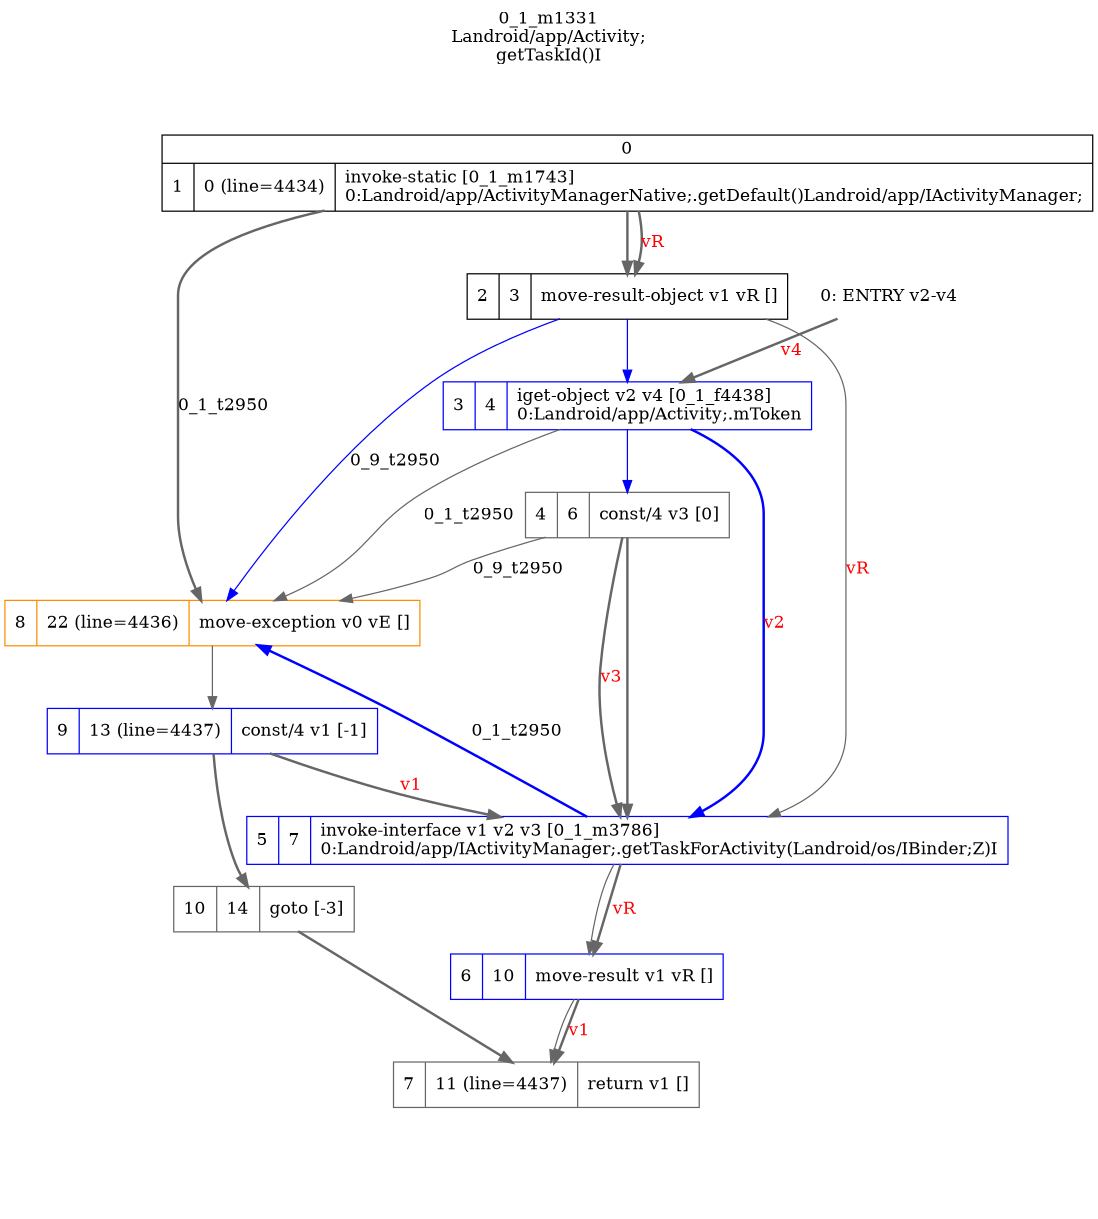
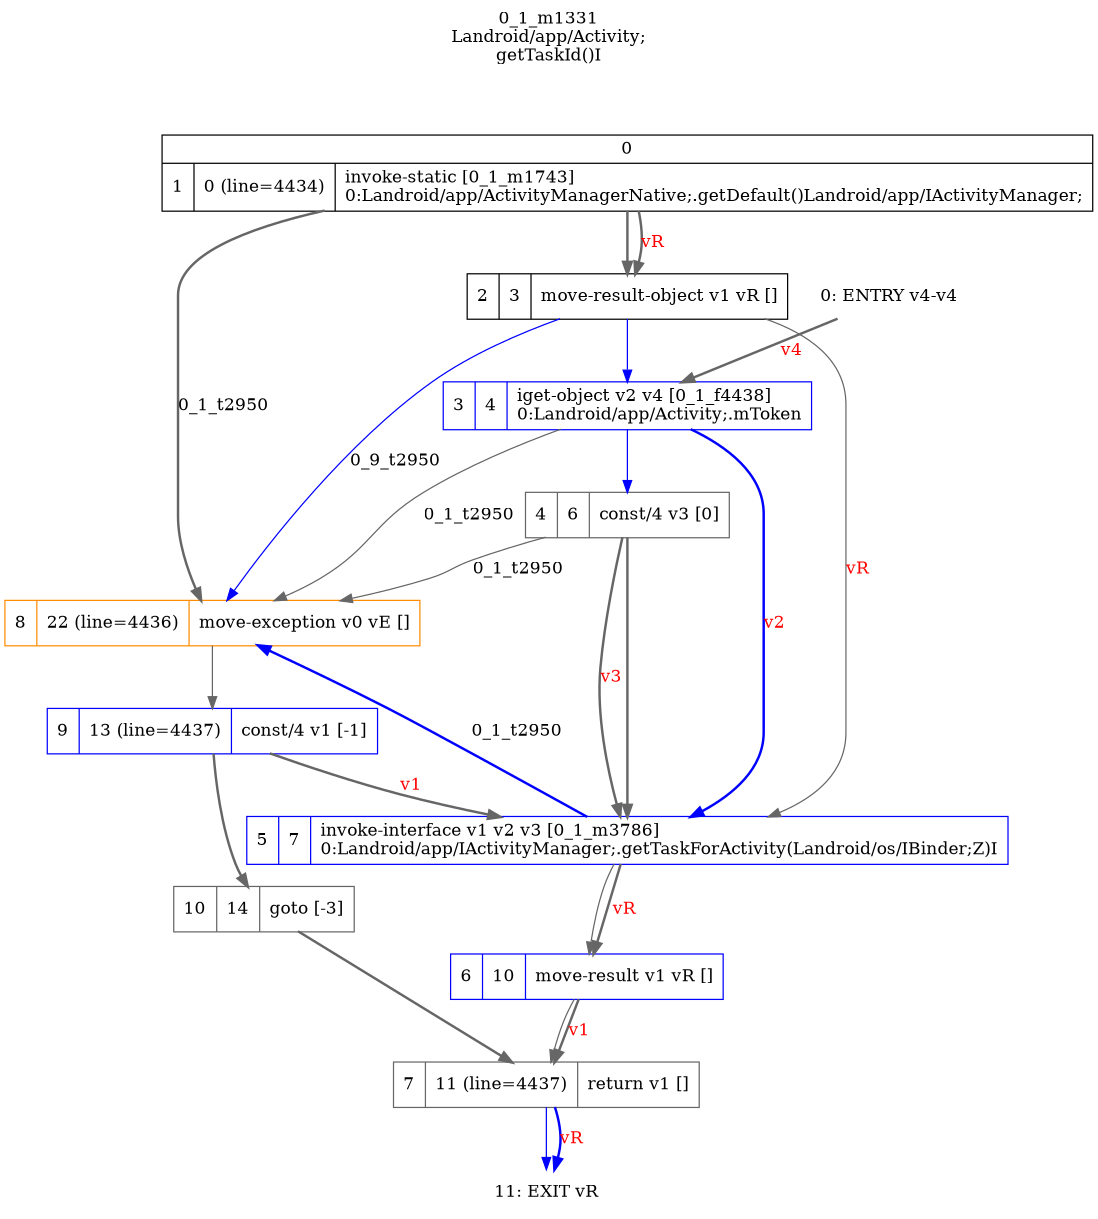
node "0: ENTRY v2-v4": label "0: ENTRY v2-v4" -> "0: ENTRY v4-v4"
edge "4" -> "8": label "0_9_t2950" -> "0_1_t2950"
node "11: EXIT vR": added
